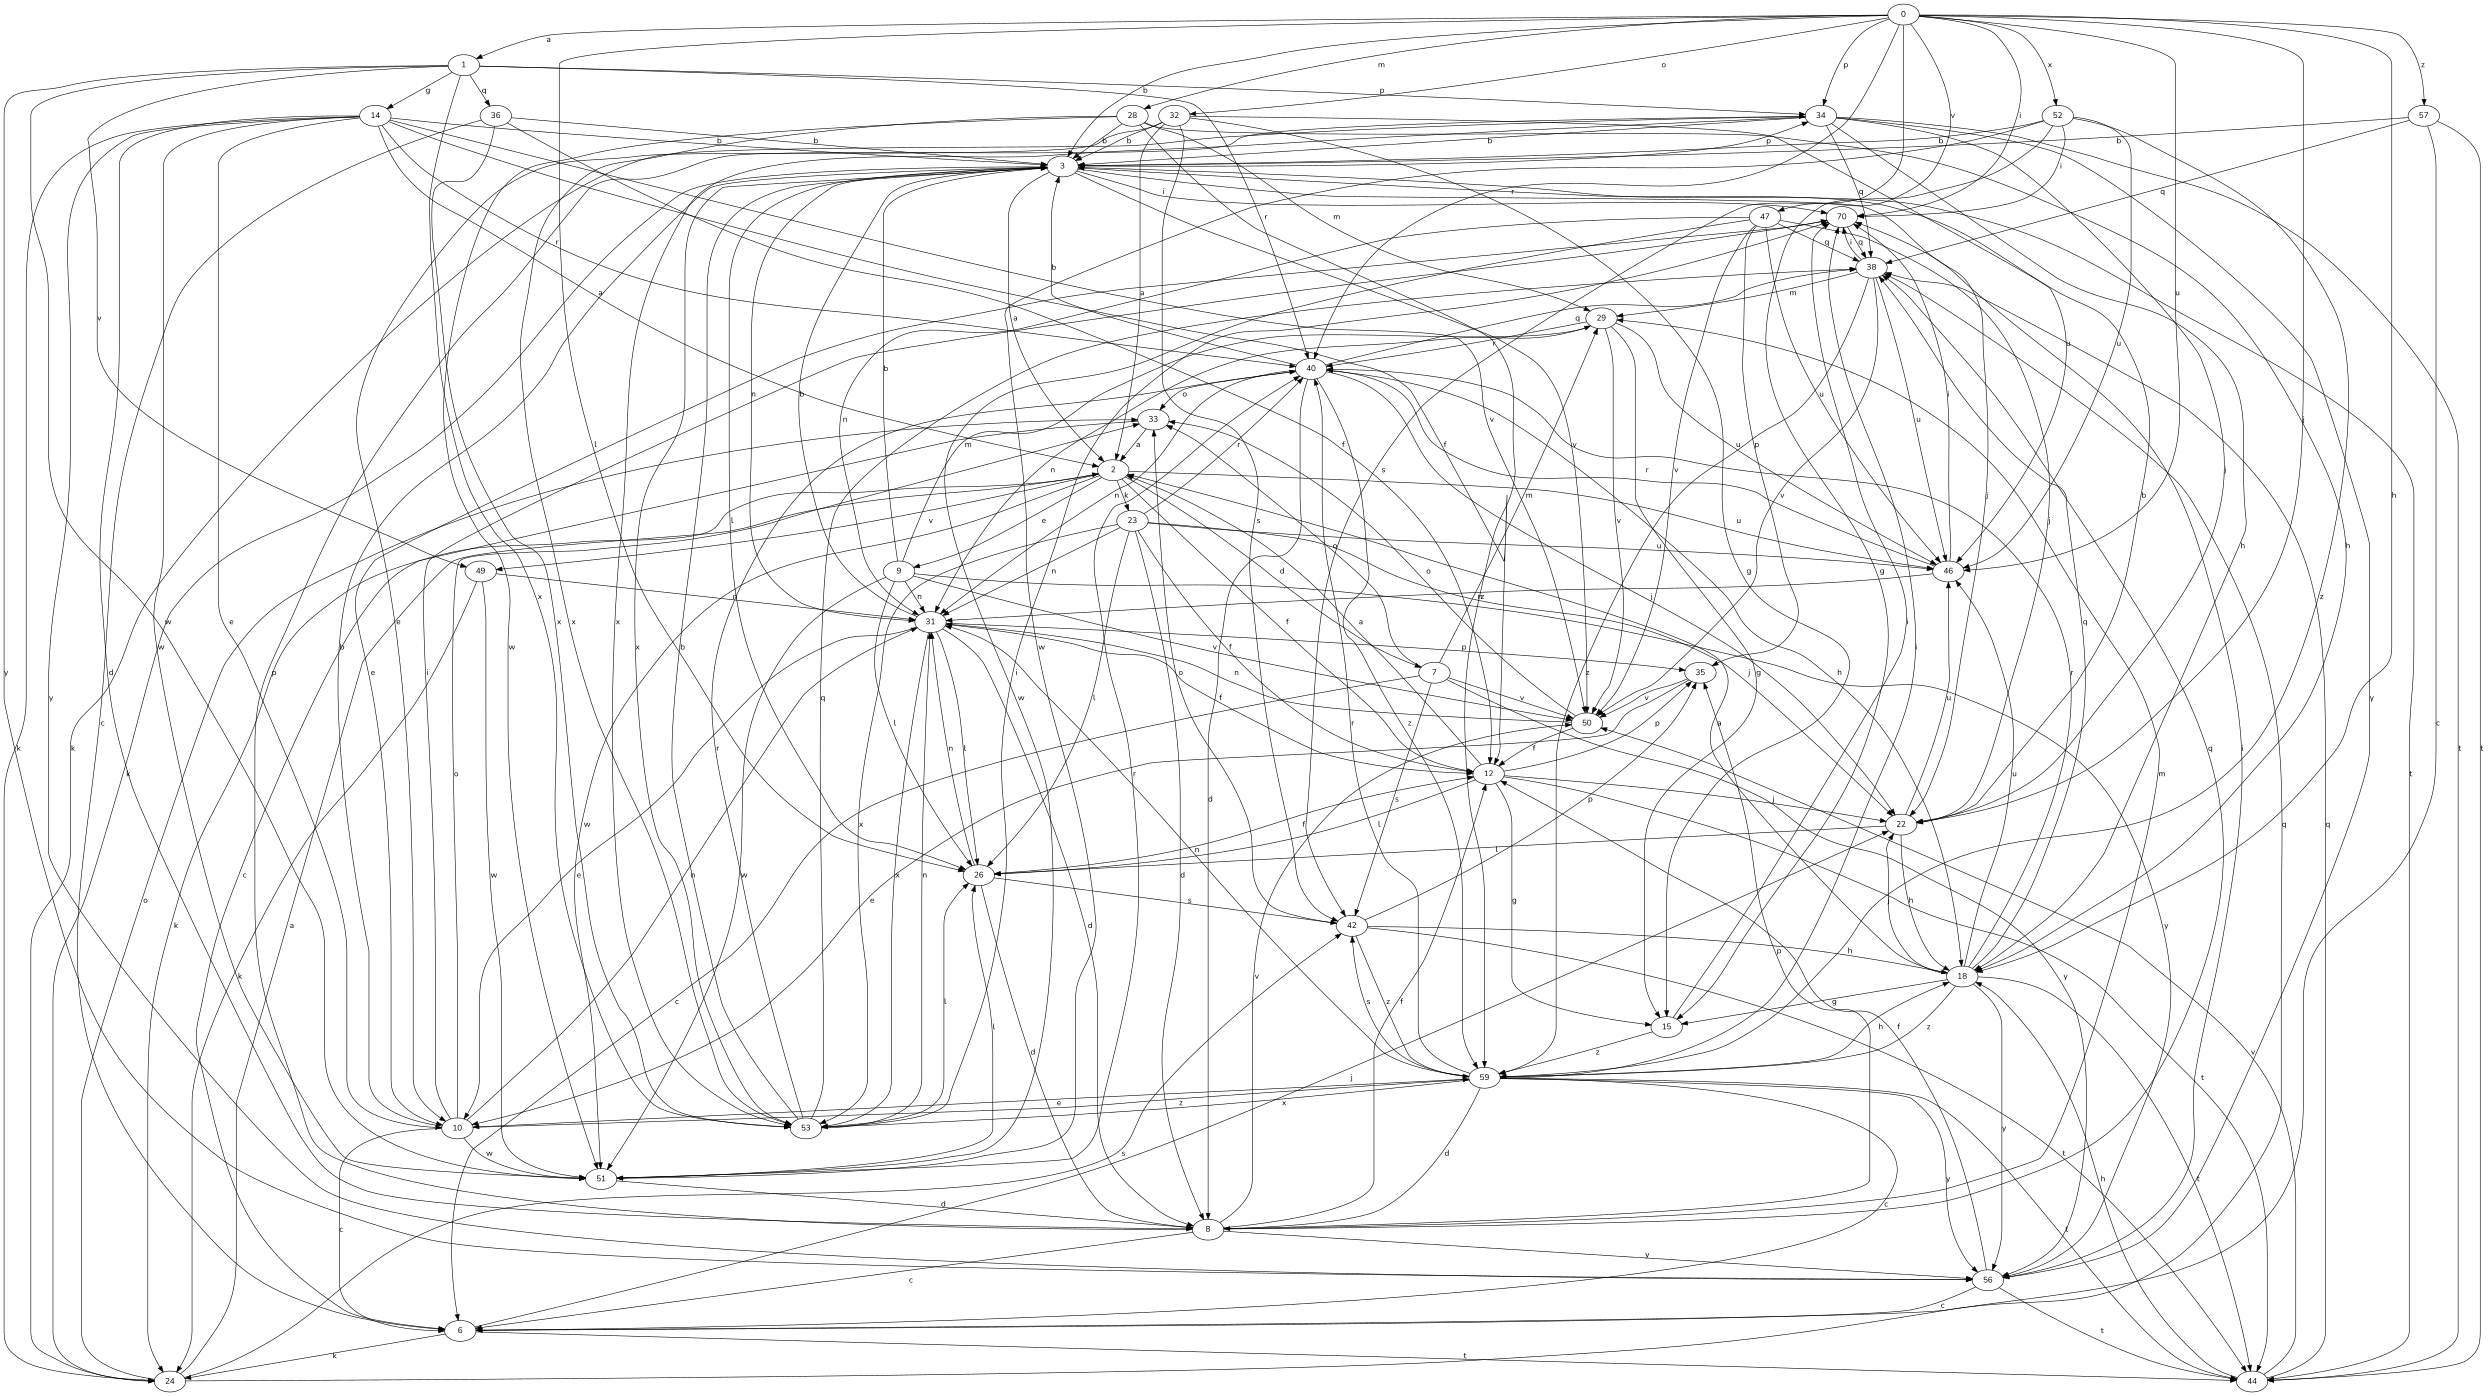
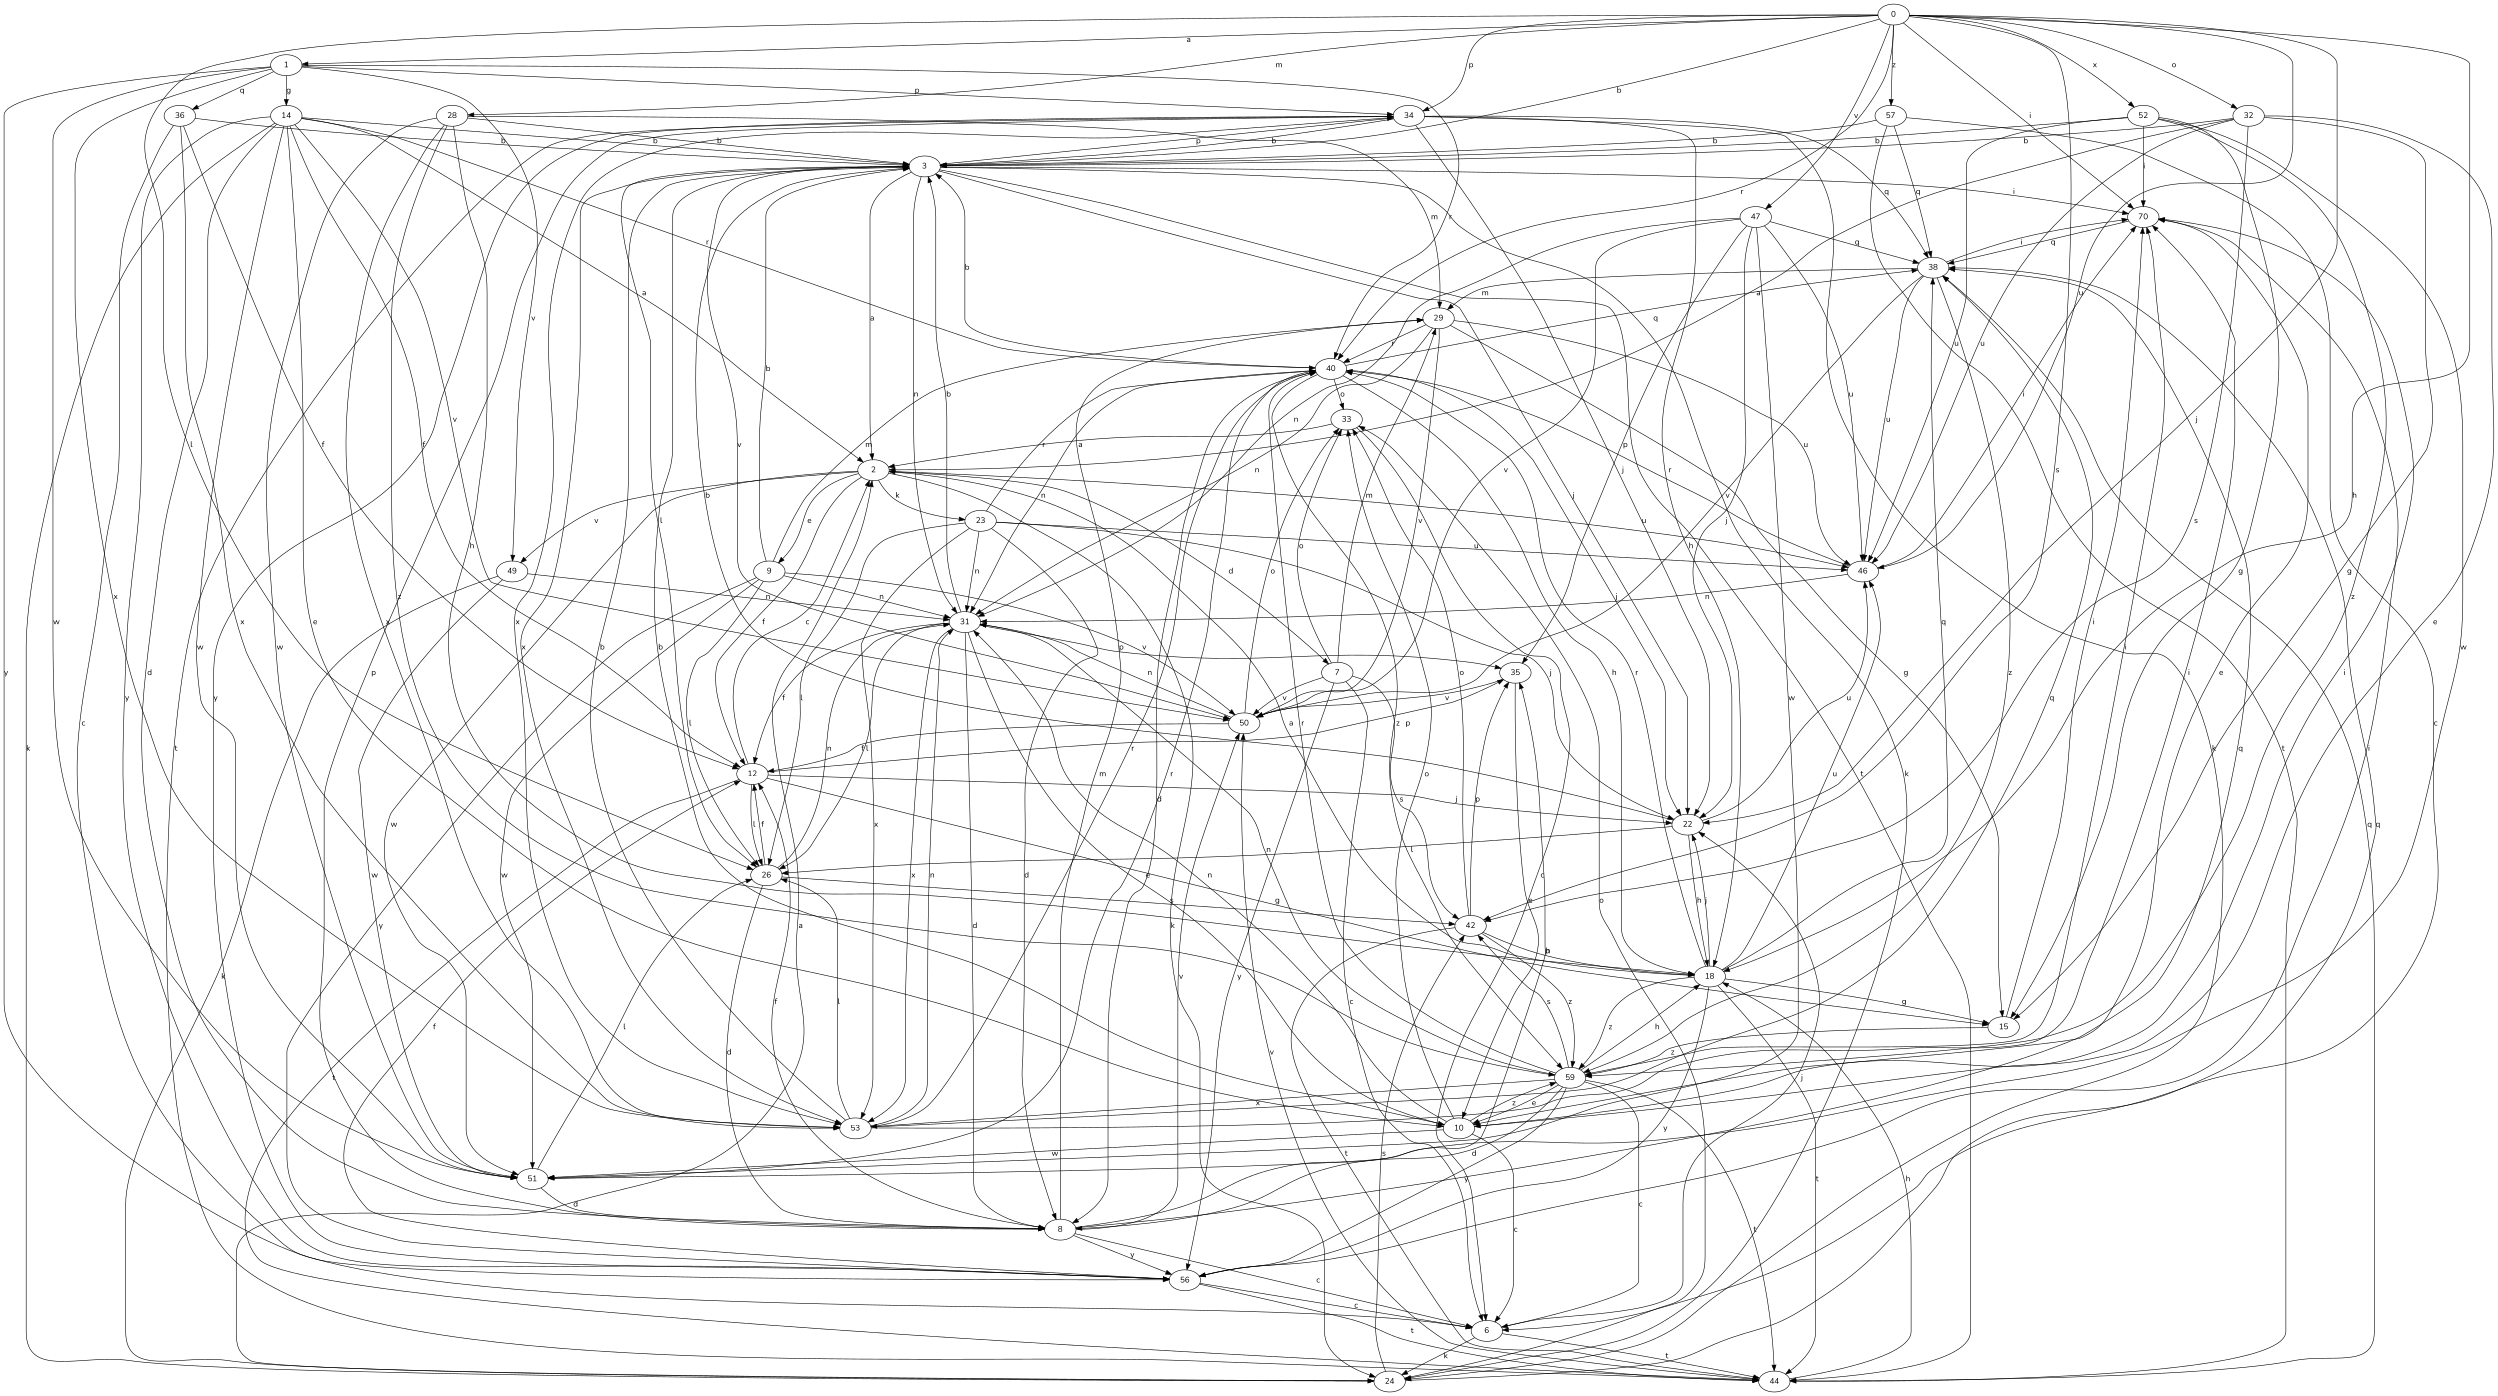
edge "12" -> "2": label "a" -> "c"
edge "23" -> "12": removed, label "f"
